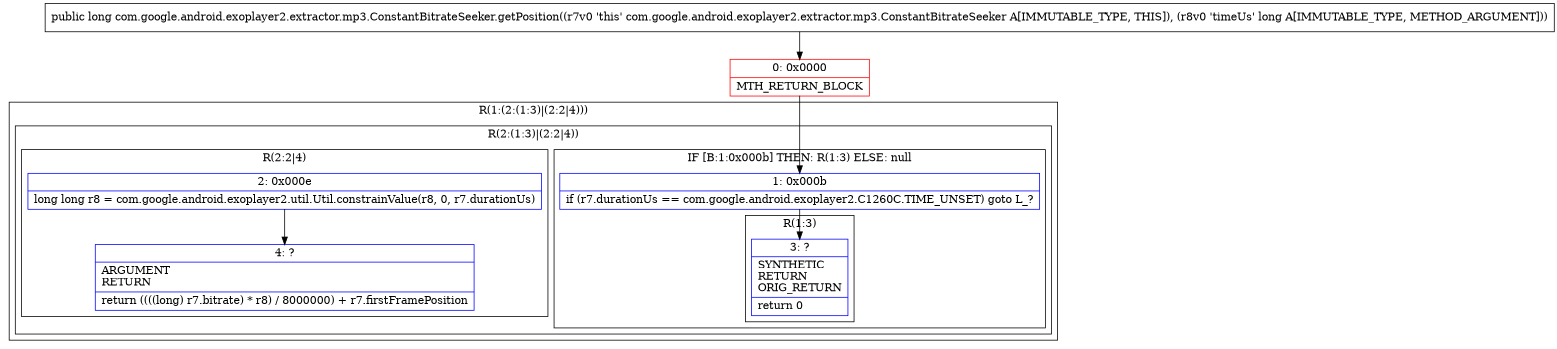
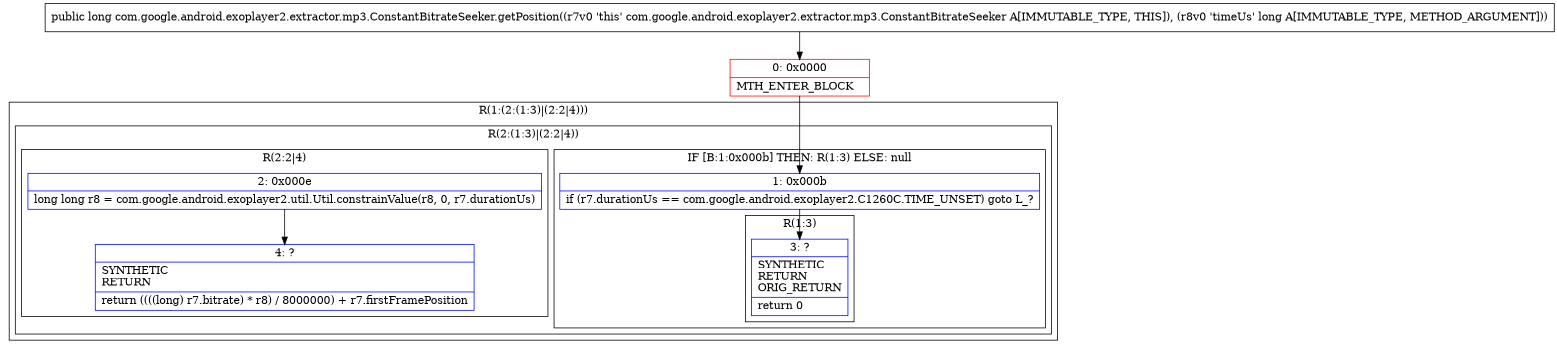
node "0: 0x0000": text "MTH_RETURN_BLOCK" -> "MTH_ENTER_BLOCK"
node "4: ?": text "ARGUMENT" -> "SYNTHETIC"
